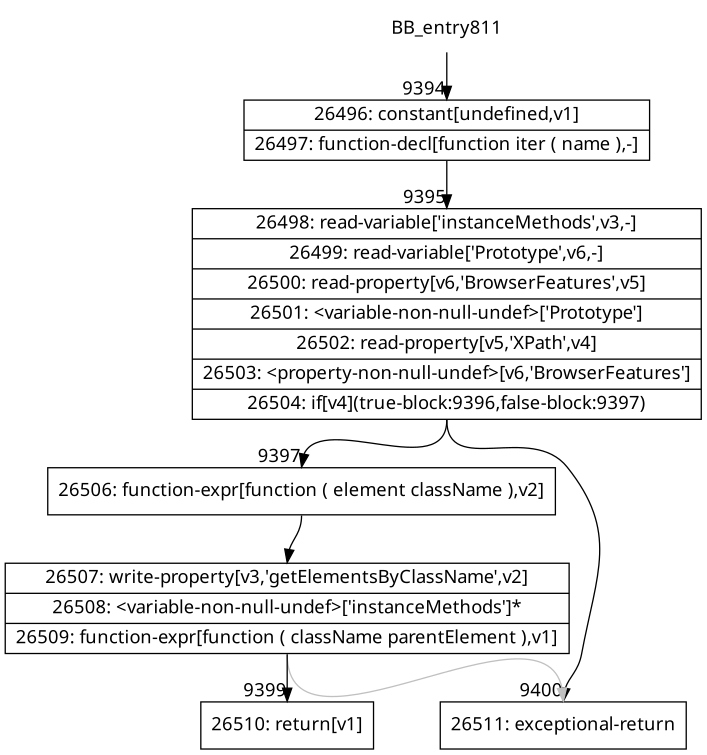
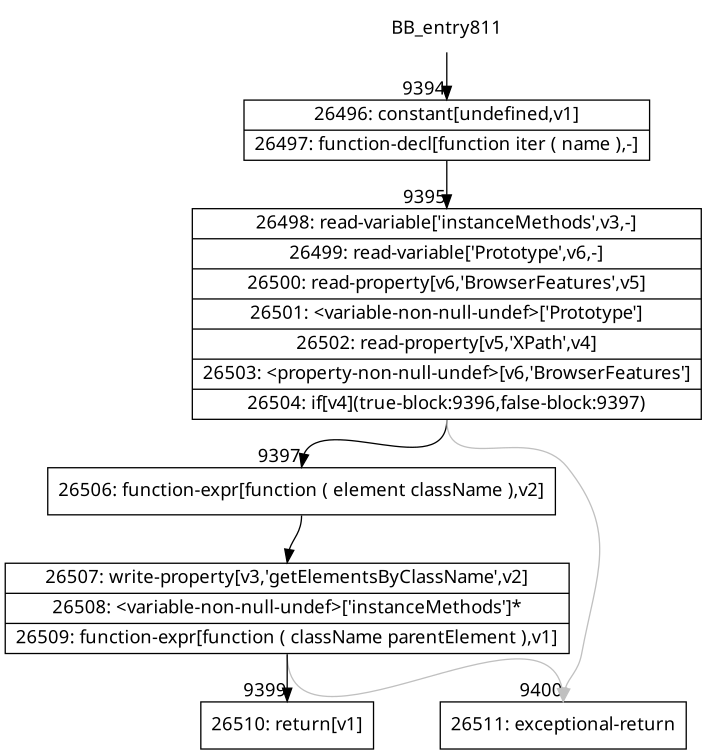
edge "26498: read-variable['instanceMethods',v3,-]" -> "26511: exceptional-return": color black -> gray
